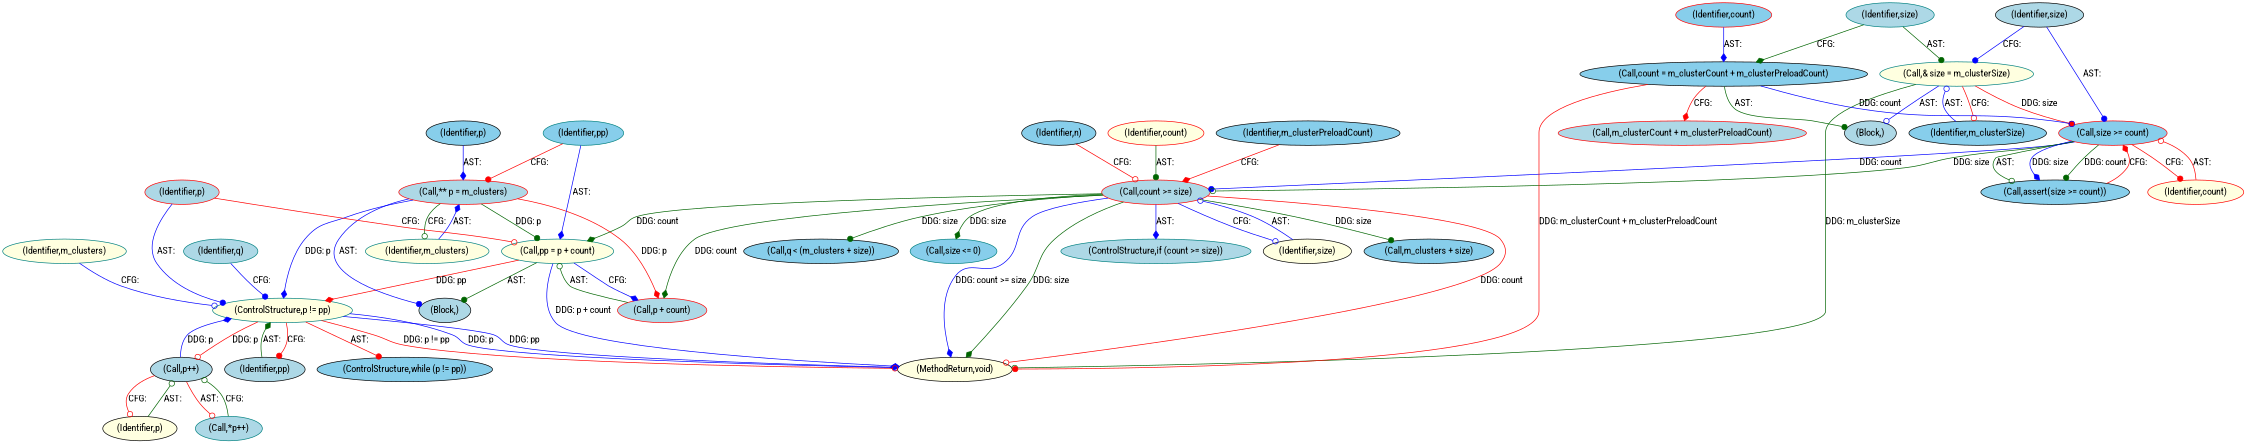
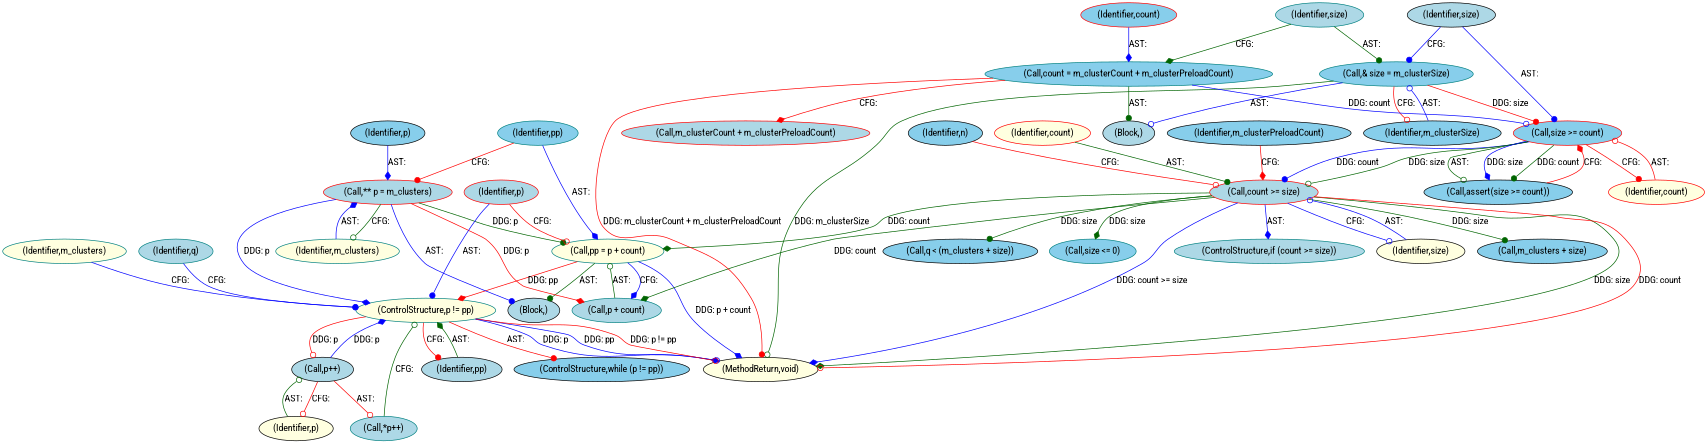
node "(Call,count = m_clusterCount + m_clusterPreloadCount)": color black -> teal
node "(Call,& size = m_clusterSize)": fillcolor lightyellow -> skyblue
node "(Call,p + count)": color red -> teal
edge "(Call,*p++)" -> "(Call,p++)": now "(Call,*p++)" -> "(ControlStructure,p != pp)"
